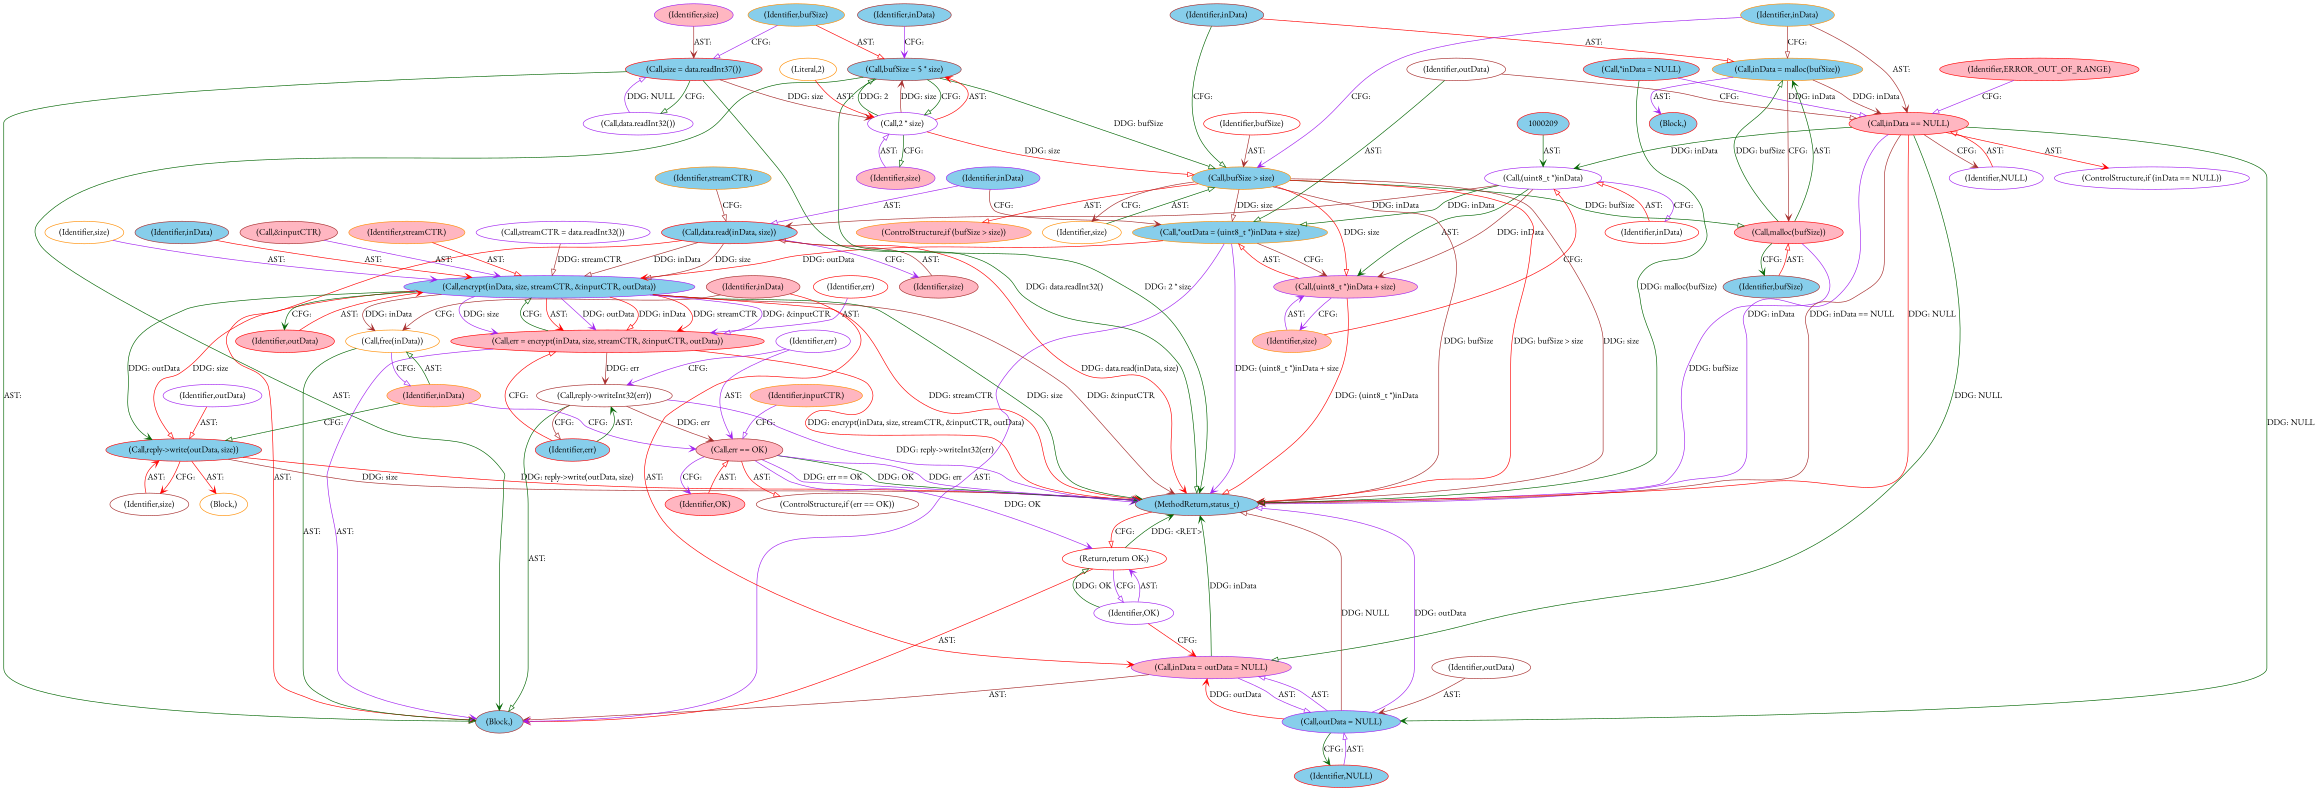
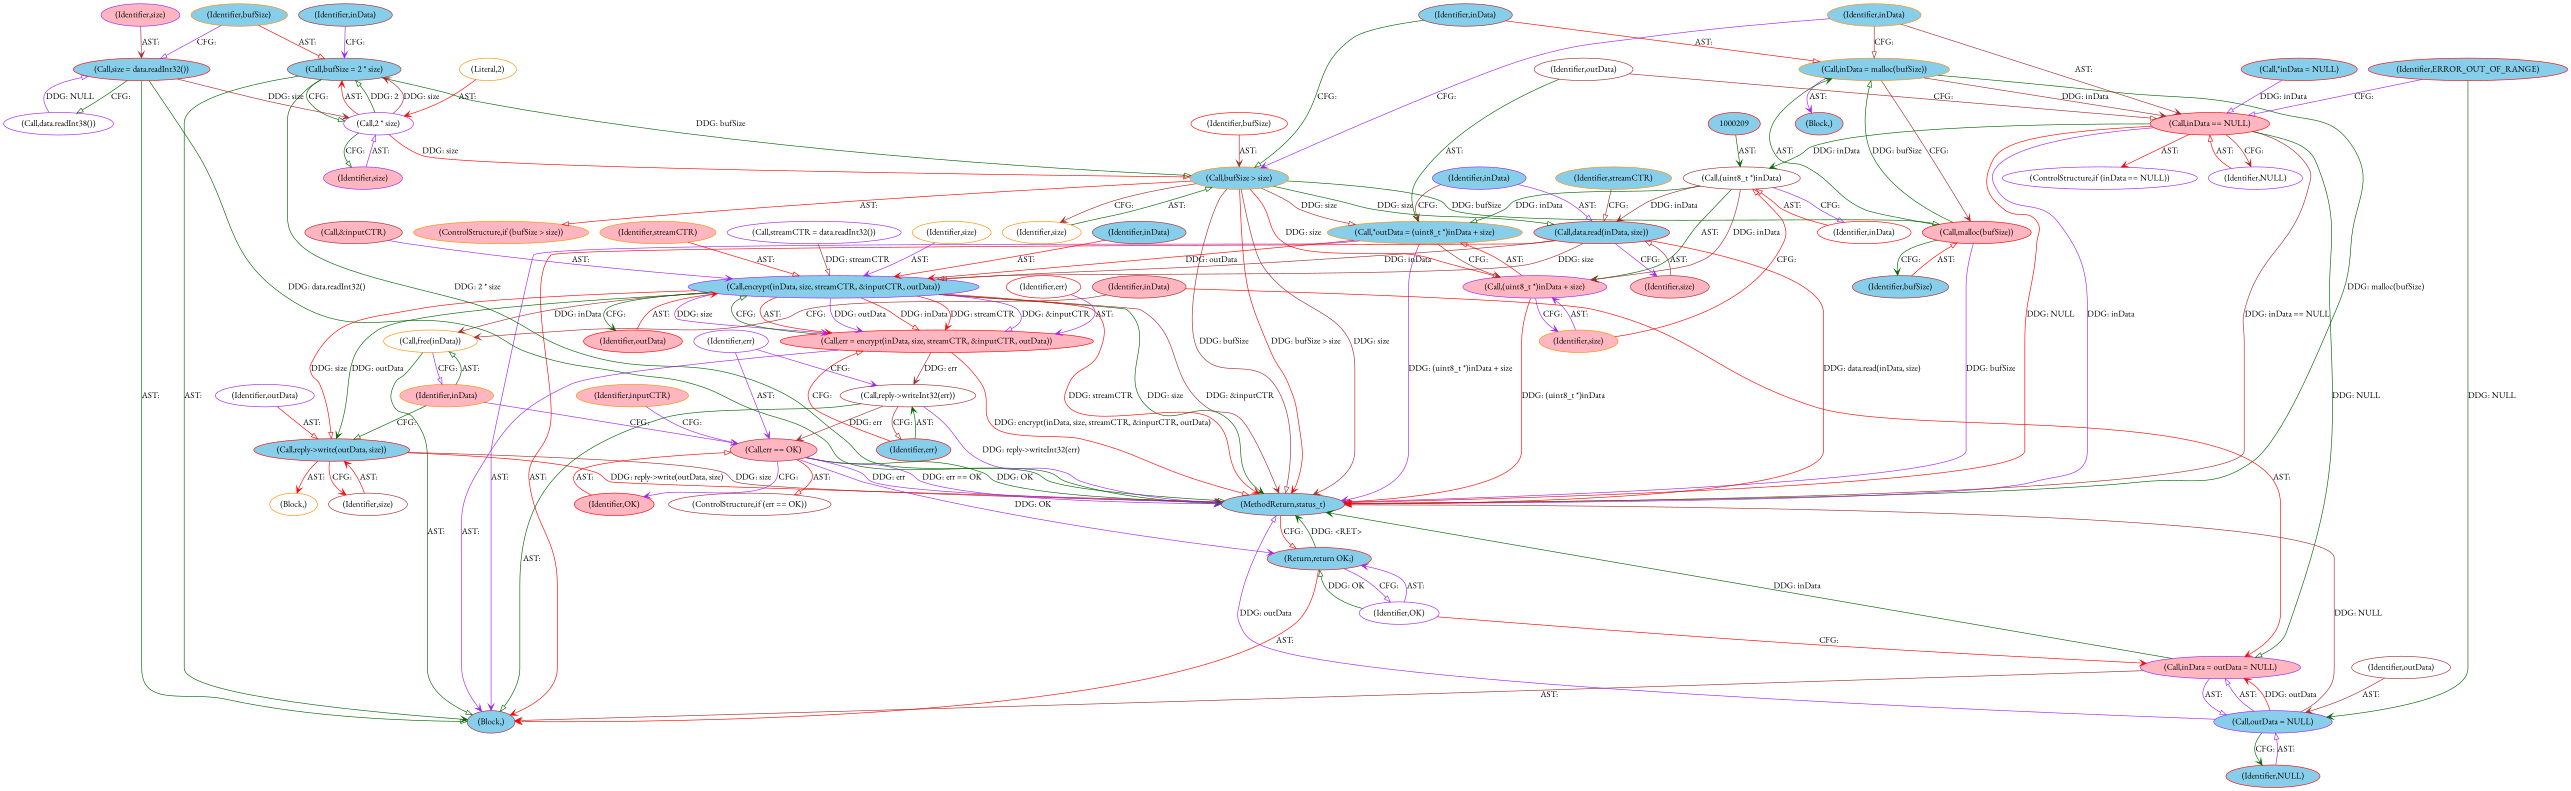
node "(Call,size = data.readInt37())": label "(Call,size = data.readInt37())" -> "(Call,size = data.readInt32())"
node "(Call,bufSize = 5 * size)": label "(Call,bufSize = 5 * size)" -> "(Call,bufSize = 2 * size)"
node "(Identifier,ERROR_OUT_OF_RANGE)": fillcolor lightpink -> skyblue
node "(Call,data.readInt32())": label "(Call,data.readInt32())" -> "(Call,data.readInt38())"
node "(Call,(uint8_t *)inData)": color purple -> brown
edge "(Call,bufSize > size)" -> "(Call,data.read(inData, size))": added, label "DDG: size"
edge "(Call,*inData = NULL)" -> "(MethodReturn,status_t)": now "(Call,inData = malloc(bufSize))" -> "(MethodReturn,status_t)"
node "(Return,return OK;)": fillcolor white -> skyblue
edge "(Call,inData == NULL)" -> "(Call,outData = NULL)": now "(Identifier,ERROR_OUT_OF_RANGE)" -> "(Call,outData = NULL)"
